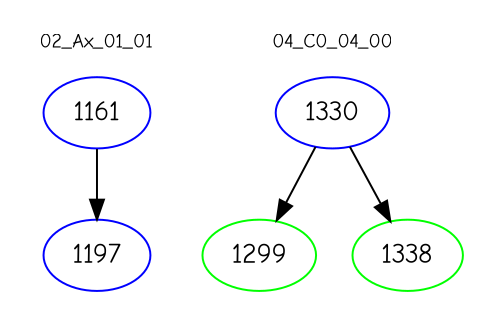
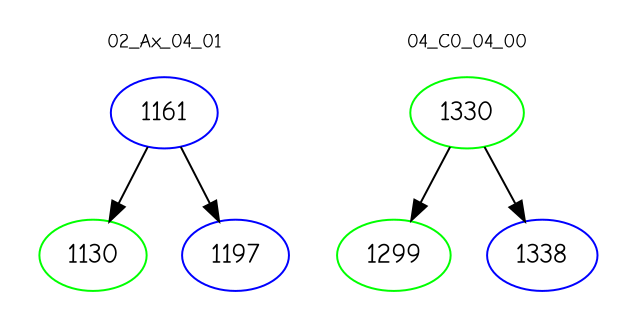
cluster "02_Ax_01_01": label "02_Ax_01_01" -> "02_Ax_04_01"
node "1330": color blue -> green
node "1130": added
node "1338": color green -> blue
